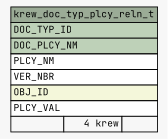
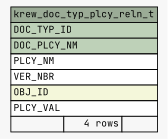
node "krew_doc_typ_plcy_reln_t": text "4 krew" -> "4 rows"
